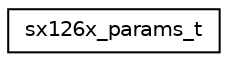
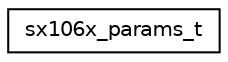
node "sx126x_params_t": label "sx126x_params_t" -> "sx106x_params_t"
